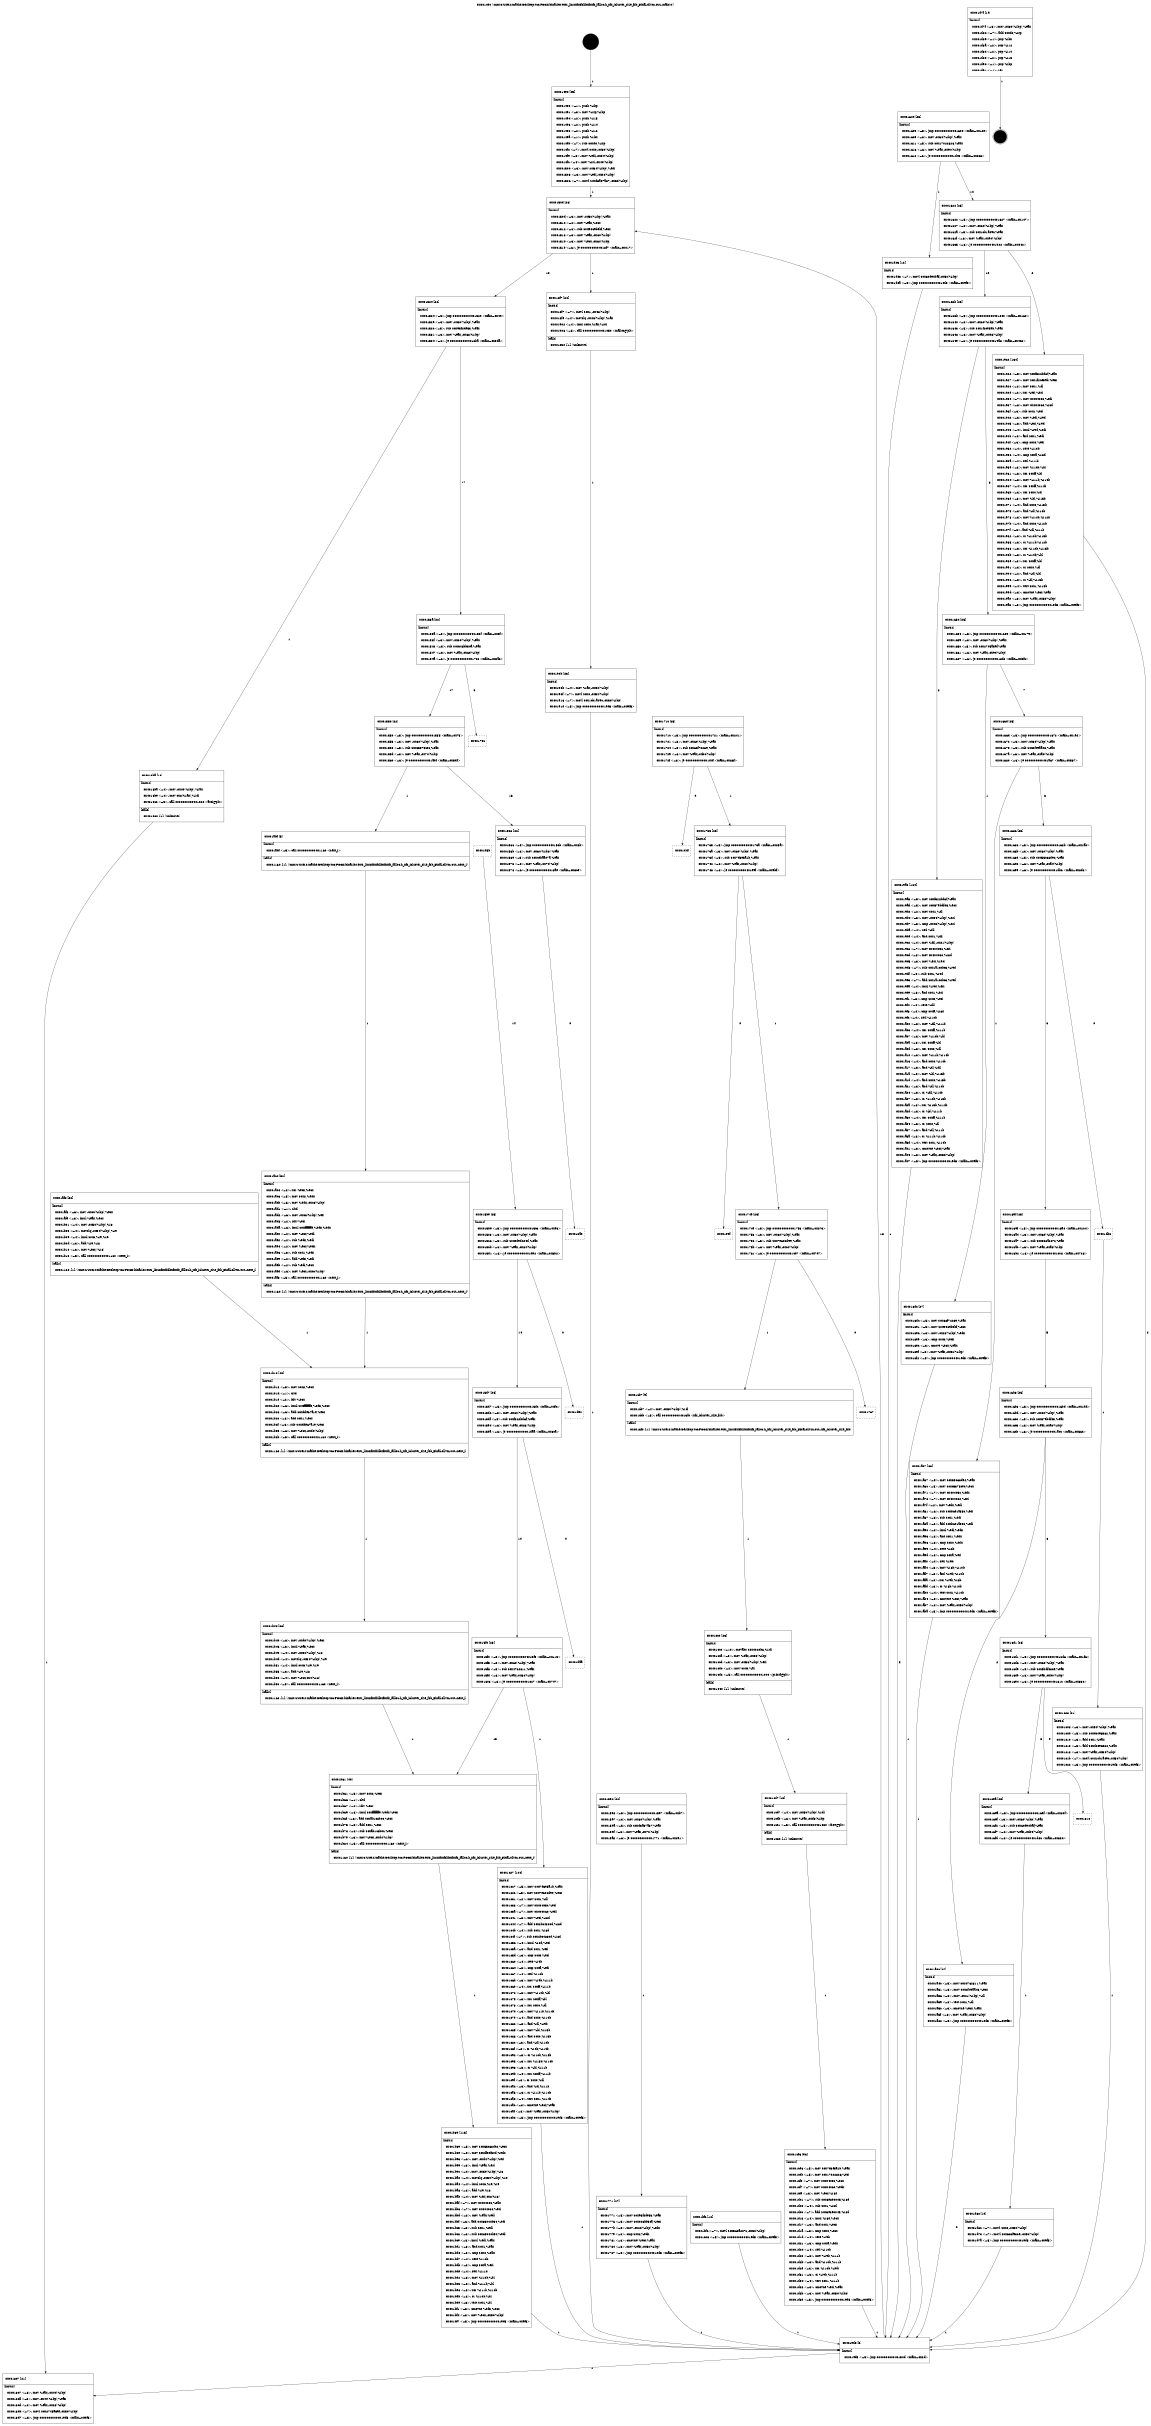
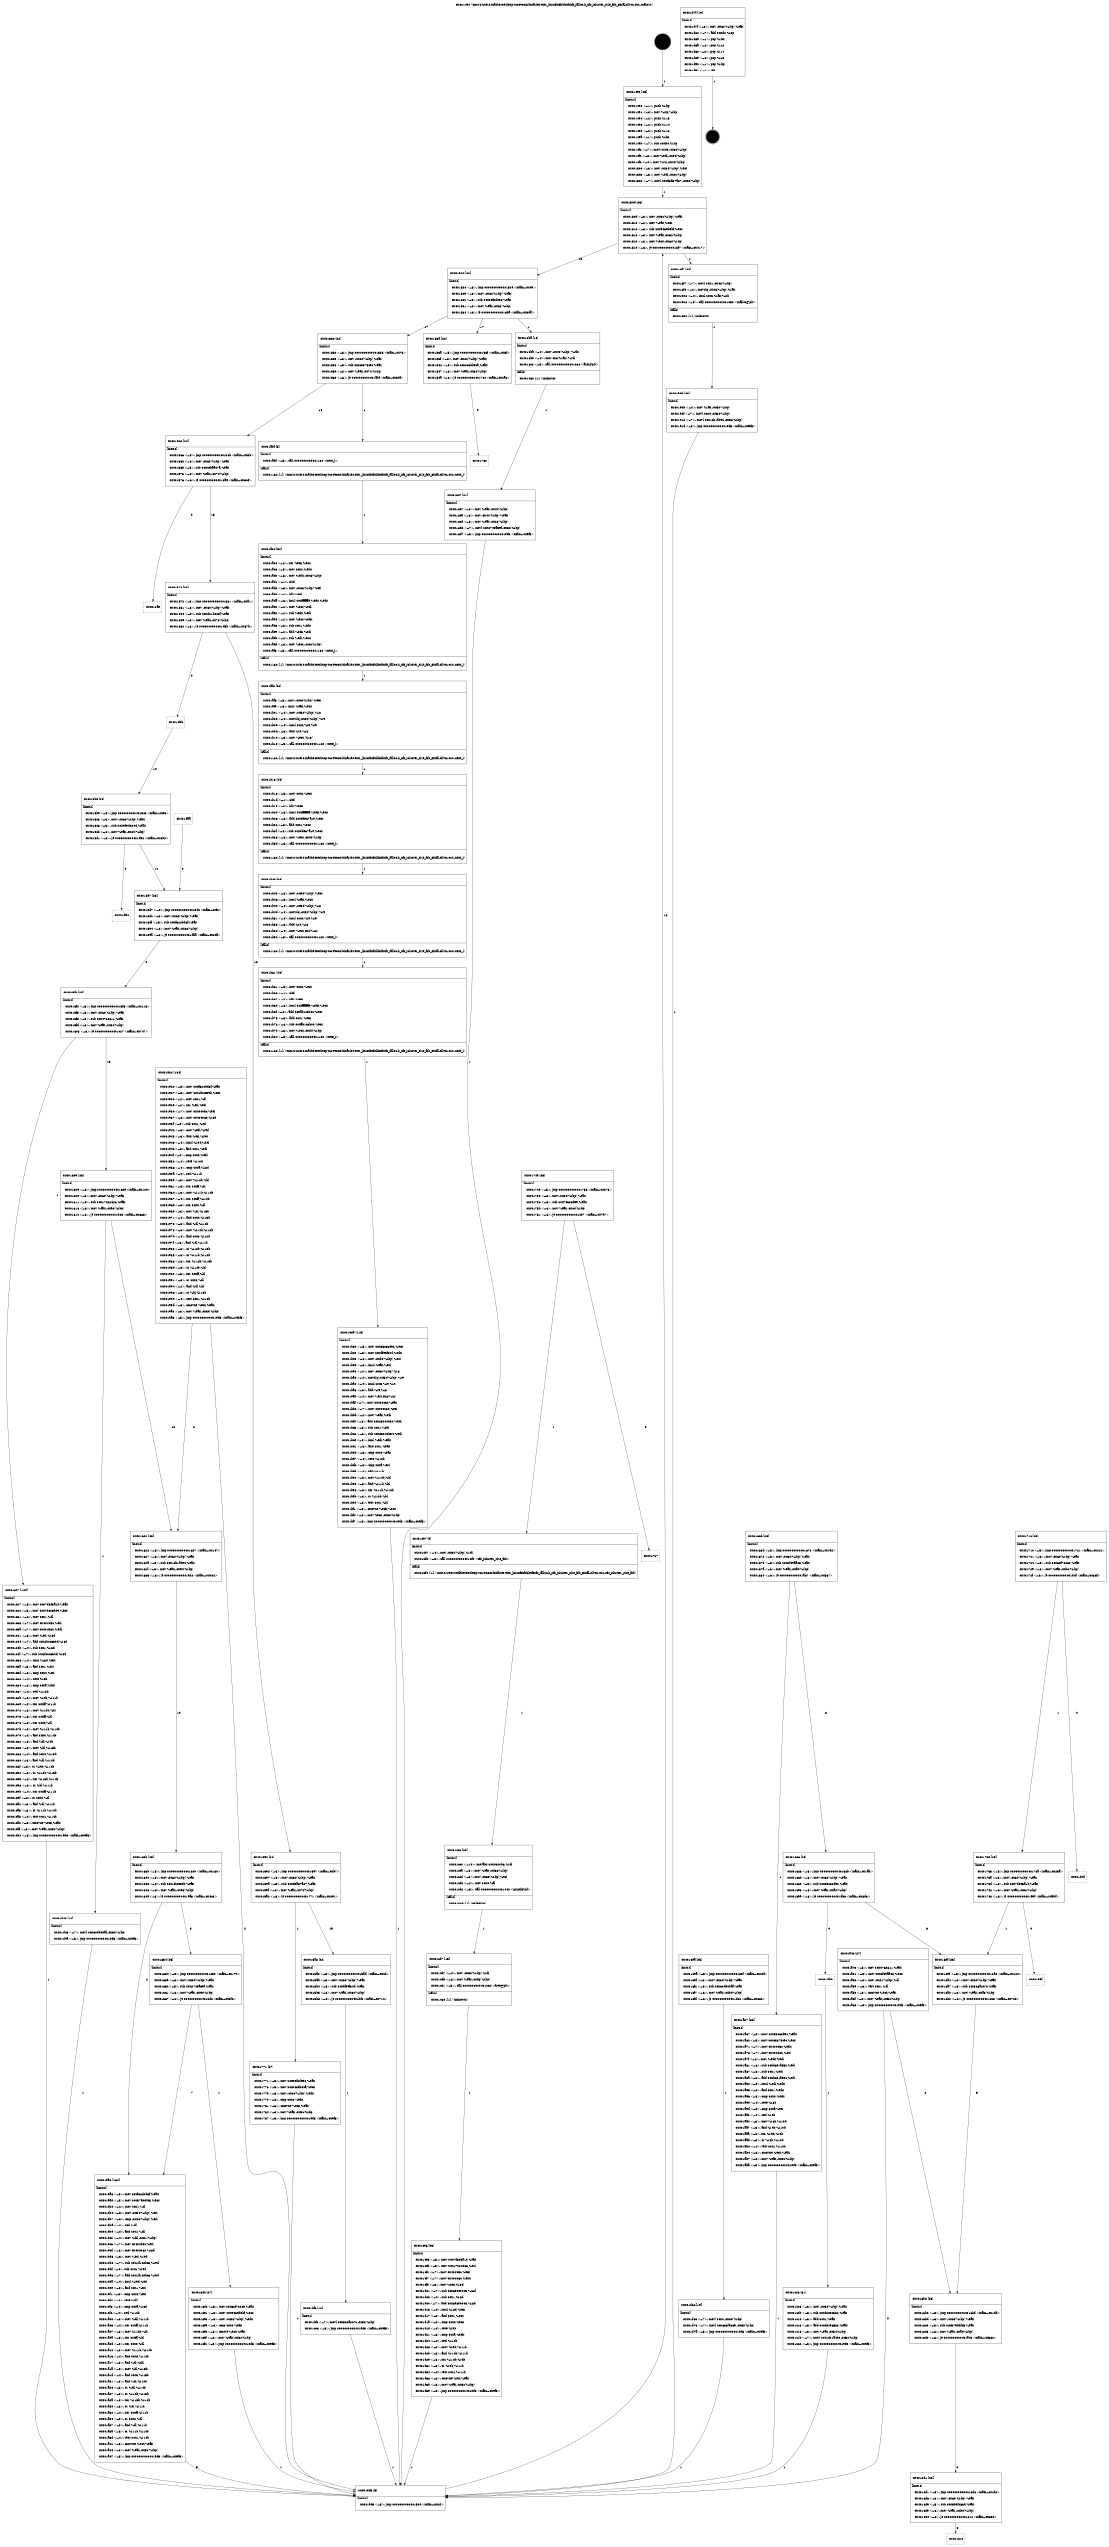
edge "0x401622 [25]" -> "0x401922 [134]": reversed
node "0x40157c [22]": added
edge "0x40153a [22]" -> "0x401550 [22]": now "0x401524 [22]" -> "0x401550 [22]"
edge "0x401654 [25]" -> "0x40166d [25]": now "0x401654 [25]" -> "0x4019a8 [164]"
edge "0x401735 [25]" -> "0x40174e [25]": now "0x401735 [25]" -> "0x40169f [25]"
edge "0x401ac4 [52]" -> "0x401b18 [40]": now "0x401ac4 [52]" -> "0x401af8 [32]"
edge "0x4015d7 [25]" -> "0x4015f0 [25]": label " 14" -> " 2"
edge "0x4015d7 [25]" -> "0x401daa": reversed
edge "0x4016b8 [25]" -> "0x401a4c [27]": reversed
edge "0x4015f0 [25]" -> "0x401b61 [40]": now "0x4015f0 [25]" -> "0x401609 [25]"
edge "0x4016d1 [25]" -> "0x4016ea [25]": removed, label "3"
node "0x4015a8 [22]": added
edge "0x401ed5 [5]" -> "0x4018c7 [21]": reversed
